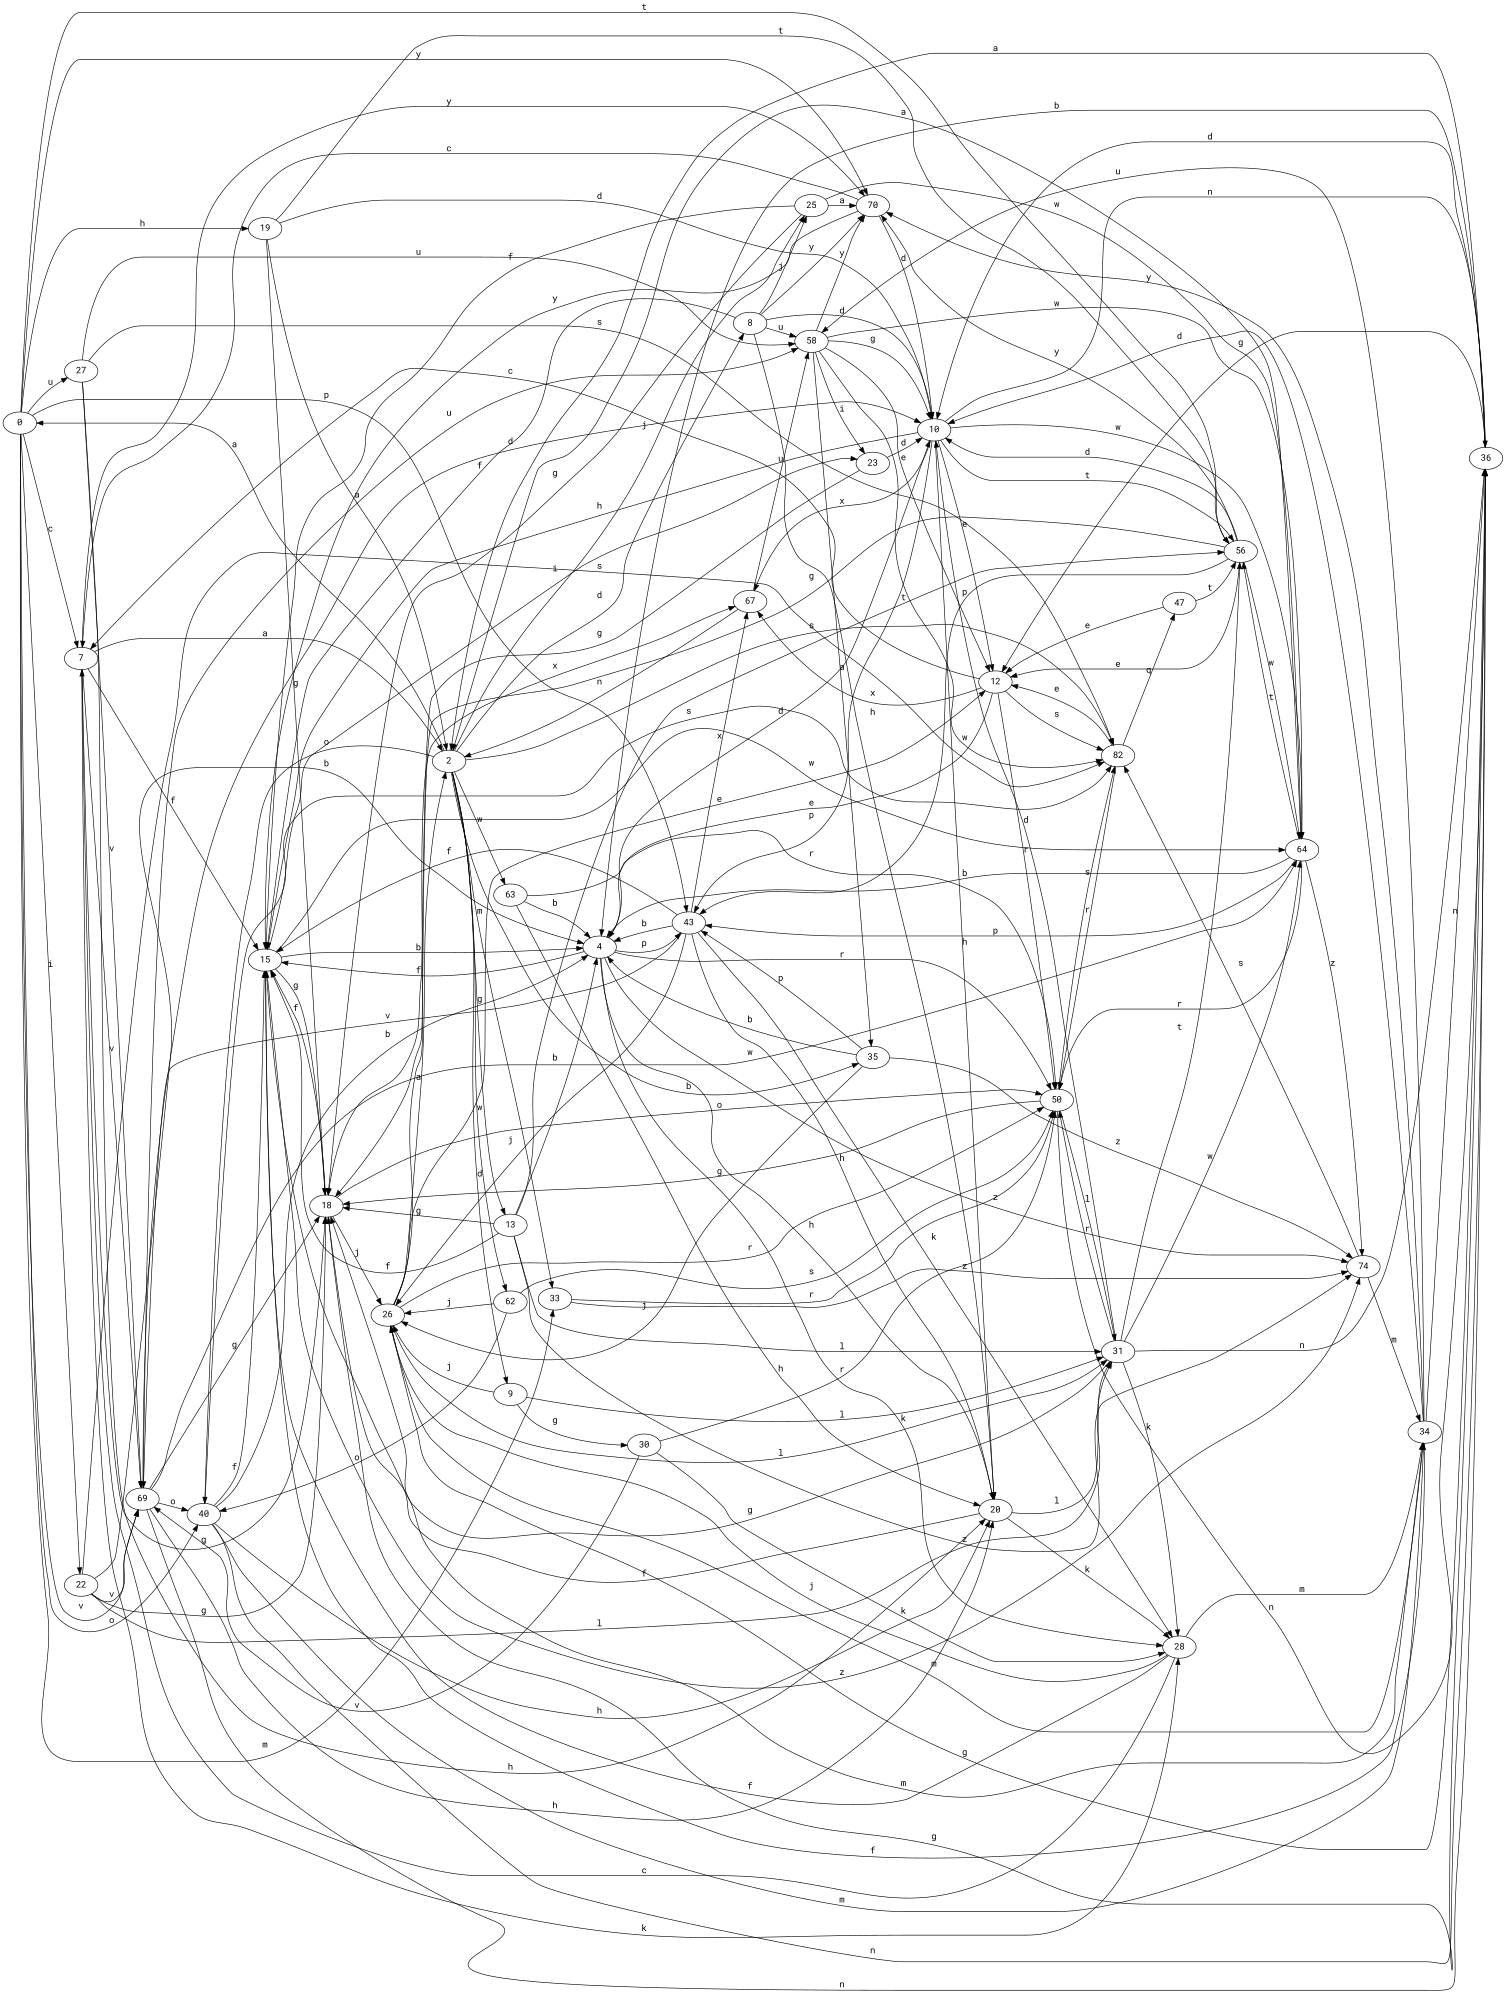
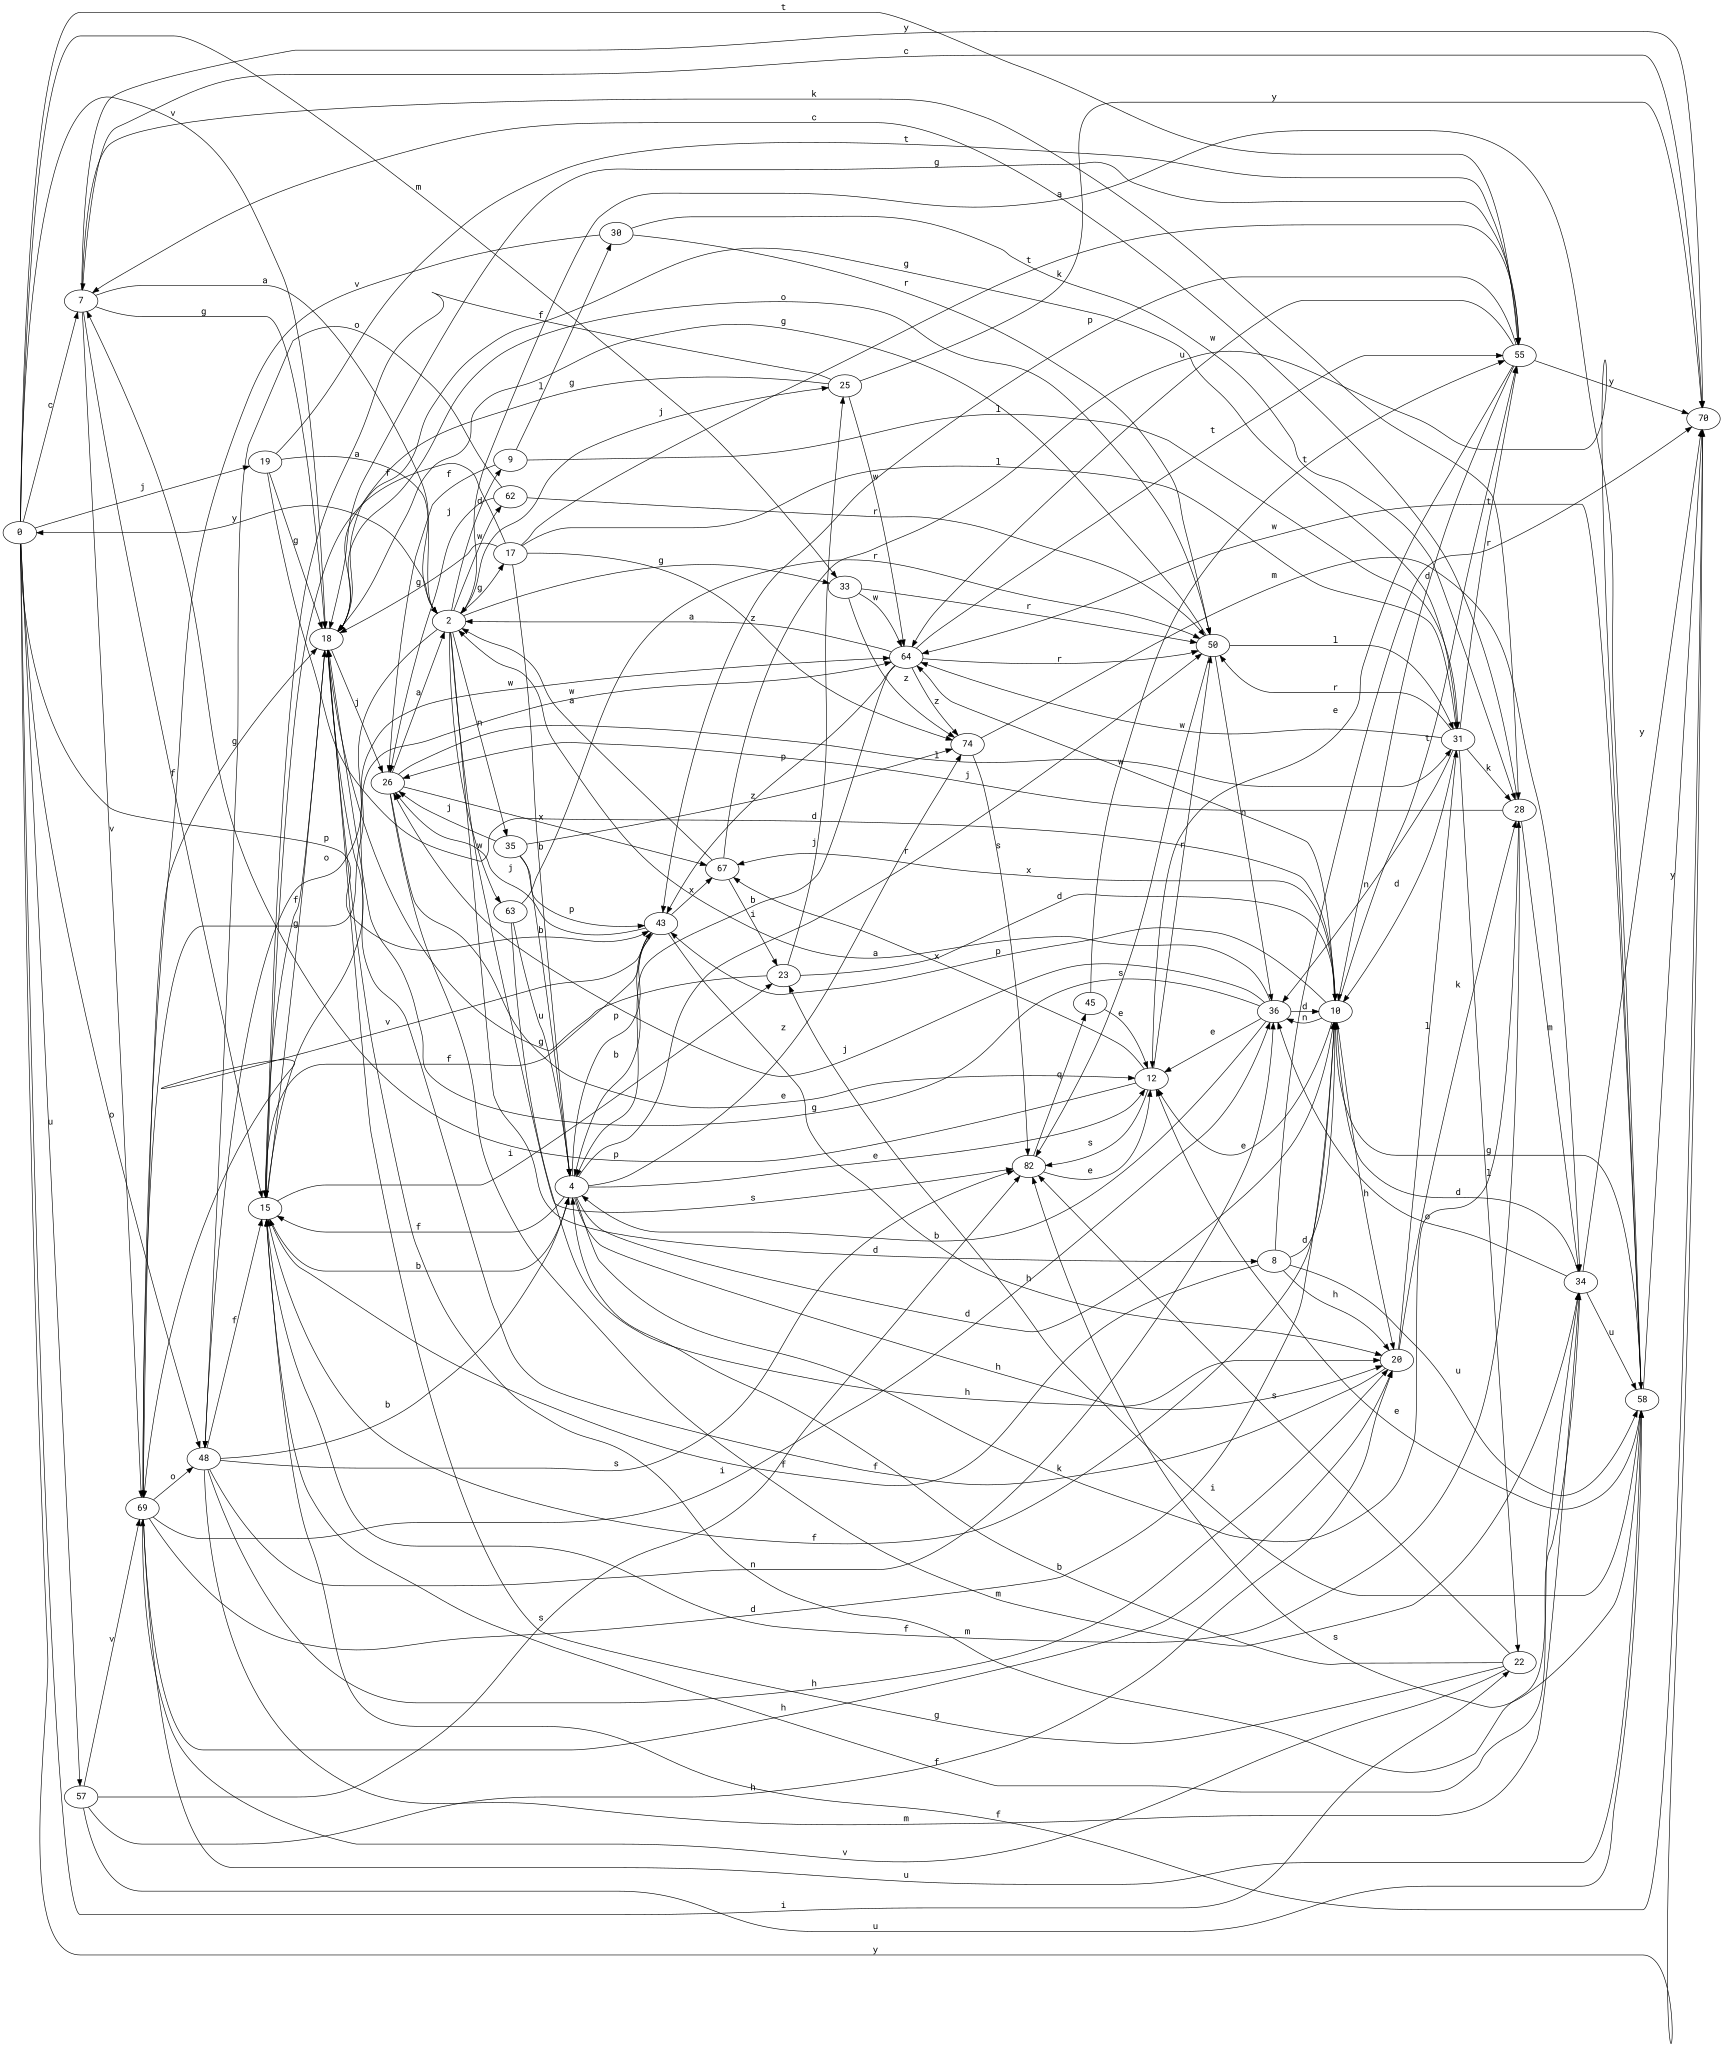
edge "25" -> "70": label "a" -> "y"
edge "0" -> "19": label "h" -> "j"
edge "8" -> "70": label "y" -> "r"
edge "8" -> "25": now "23" -> "25"
edge "70" -> "15": label "y" -> "f"
edge "70" -> "10": removed, label "d"
edge "36" -> "12": label "g" -> "e"
node "27": label "27" -> "57"
edge "12" -> "7": label "c" -> "p"
edge "2" -> "0": label "a" -> "y"
edge "10" -> "15": label "h" -> "f"
node "56": label "56" -> "55"
node "47": label "47" -> "45"
edge "33" -> "64": added, label "w"
edge "67" -> "2": label "n" -> "a"
edge "58" -> "35": now "58" -> "2"
edge "58" -> "82": label "w" -> "s"
edge "12" -> "4": reversed
edge "63" -> "4": label "b" -> "u"
edge "2" -> "33": label "m" -> "g"
edge "34" -> "36": label "n" -> "o"
edge "67" -> "23": added, label "i"
edge "82" -> "50": removed, label "r"
edge "2" -> "35": label "b" -> "n"
edge "0" -> "69": now "0" -> "18"
node "13": label "13" -> "17"
edge "43" -> "28": removed, label "k"
edge "26" -> "50": removed, label "r"
edge "62" -> "50": label "s" -> "r"
edge "9" -> "26": label "j" -> "f"
edge "9" -> "30": label "g" -> "l"
node "40": label "40" -> "48"
edge "20" -> "15": now "20" -> "18"
edge "22" -> "31": reversed
edge "15" -> "74": removed, label "z"
edge "36" -> "26": label "g" -> "j"
edge "69" -> "36": label "n" -> "i"
